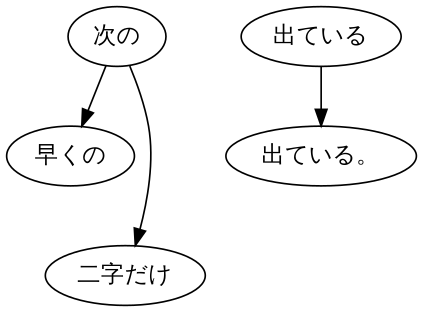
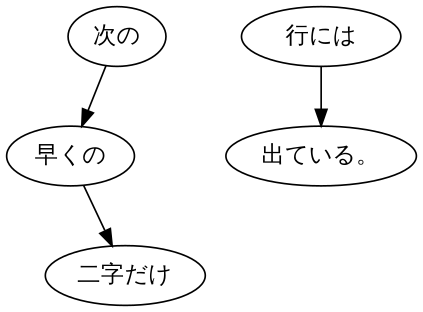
node "出ている": label "出ている" -> "行には"
edge "次の" -> "二字だけ": now "早くの" -> "二字だけ"
